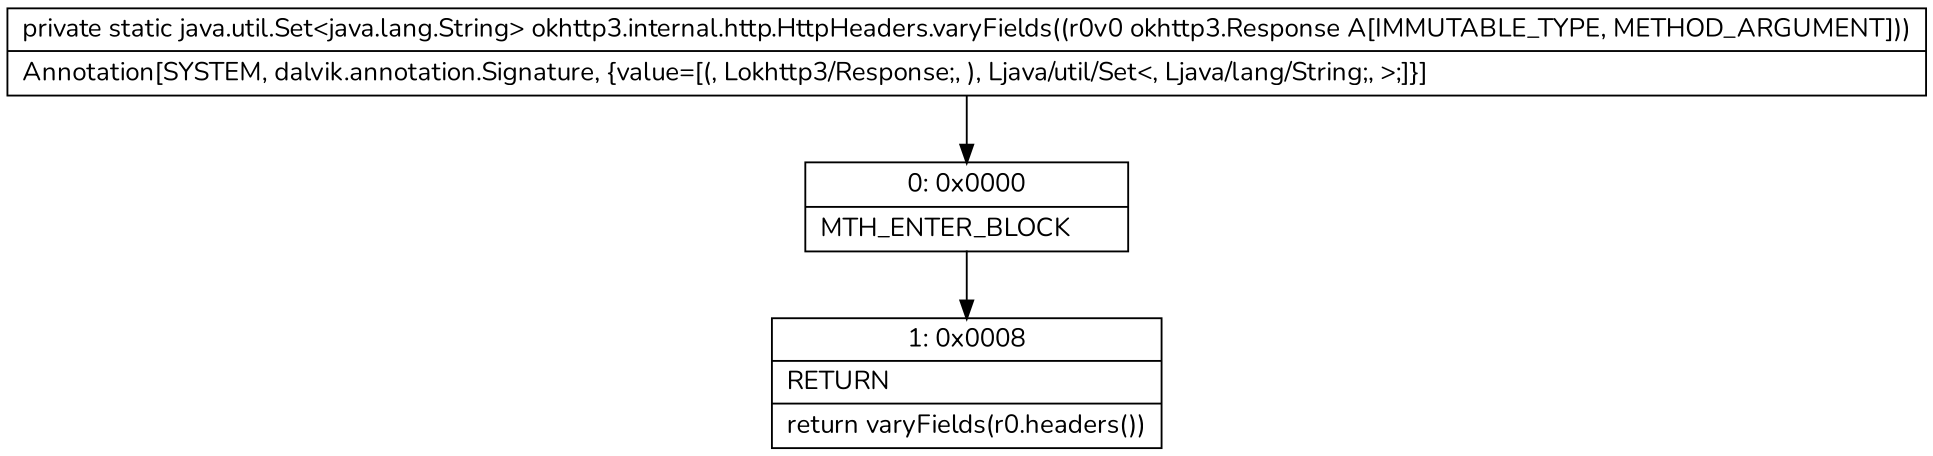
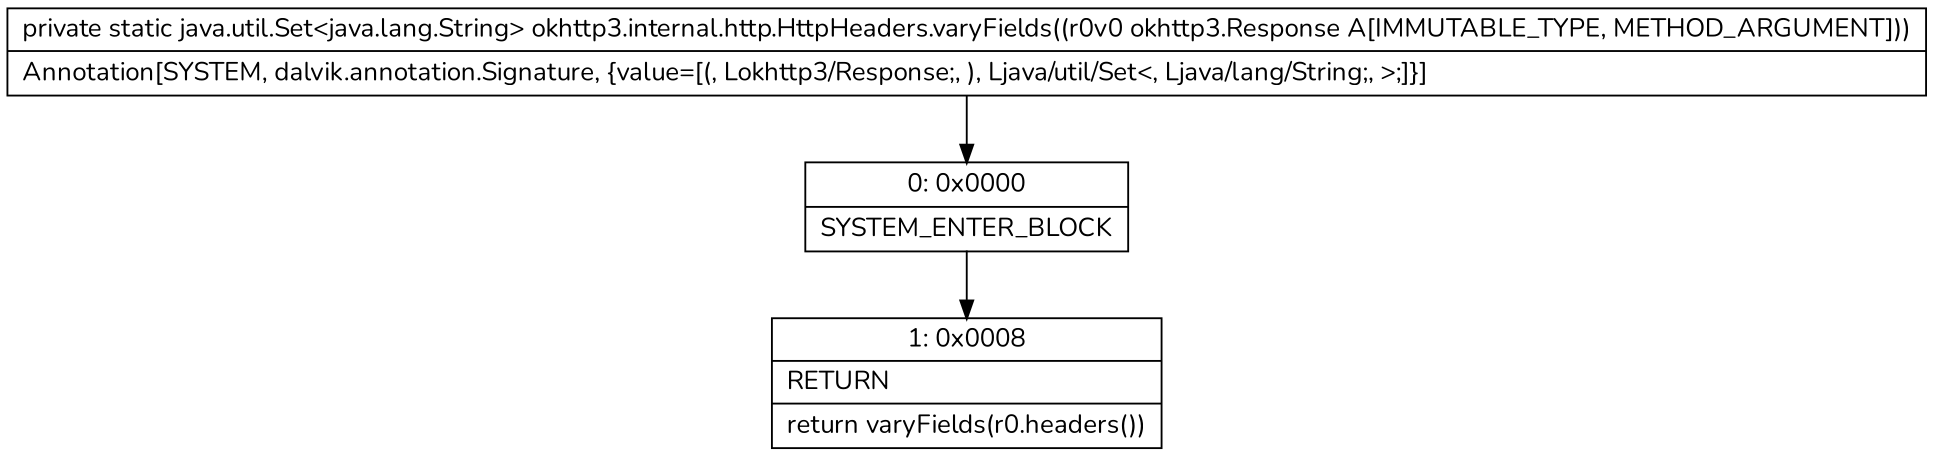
node "0: 0x0000": text "MTH_ENTER_BLOCK" -> "SYSTEM_ENTER_BLOCK"
